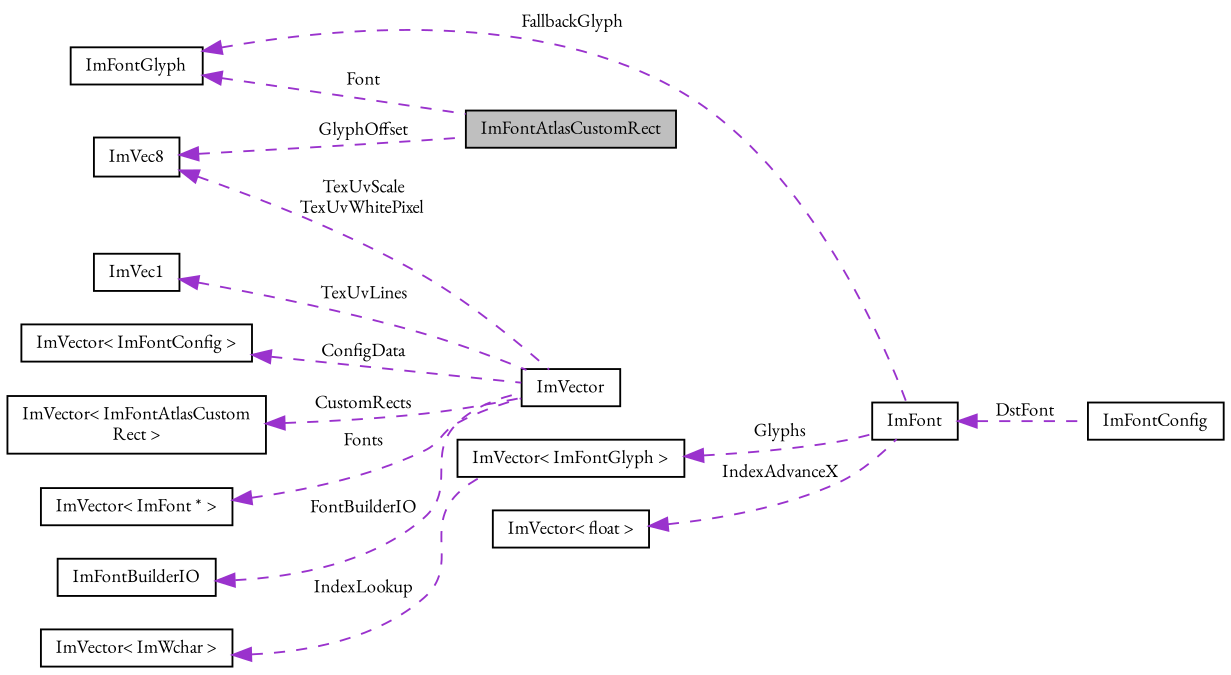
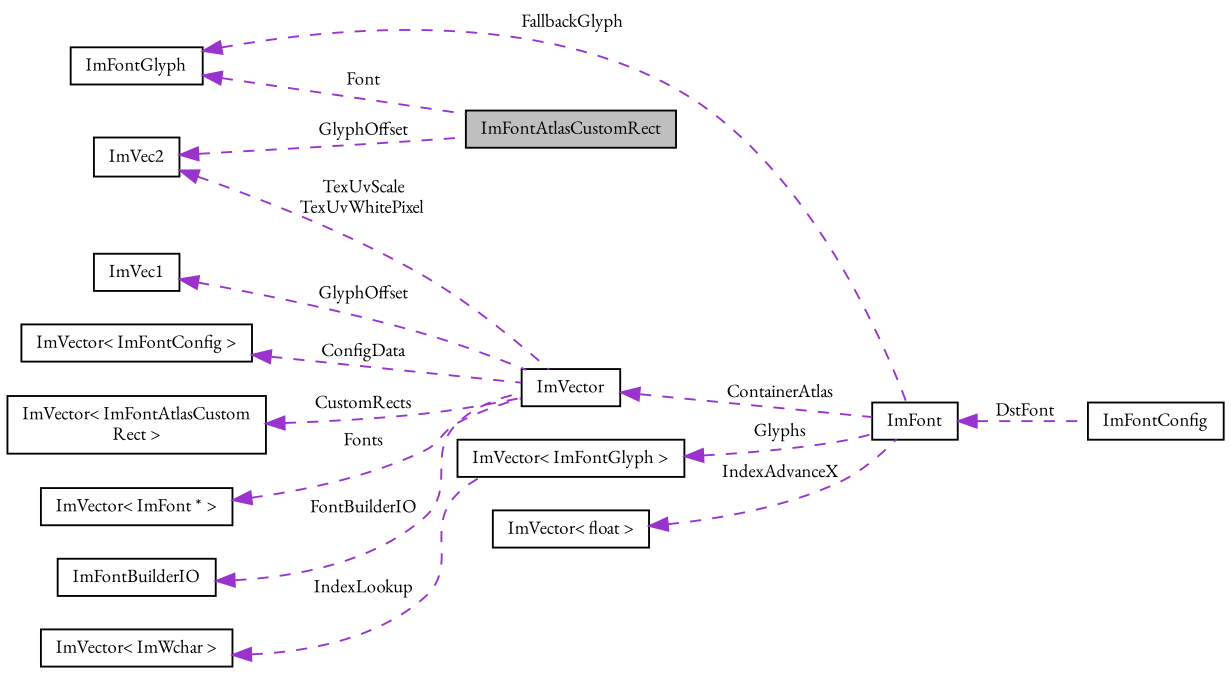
node "ImVec8": label "ImVec8" -> "ImVec2"
edge "ImVector" -> "ImVec1": label " TexUvLines" -> " GlyphOffset"
edge "ImFont" -> "ImVector": added, label "ContainerAtlas"
